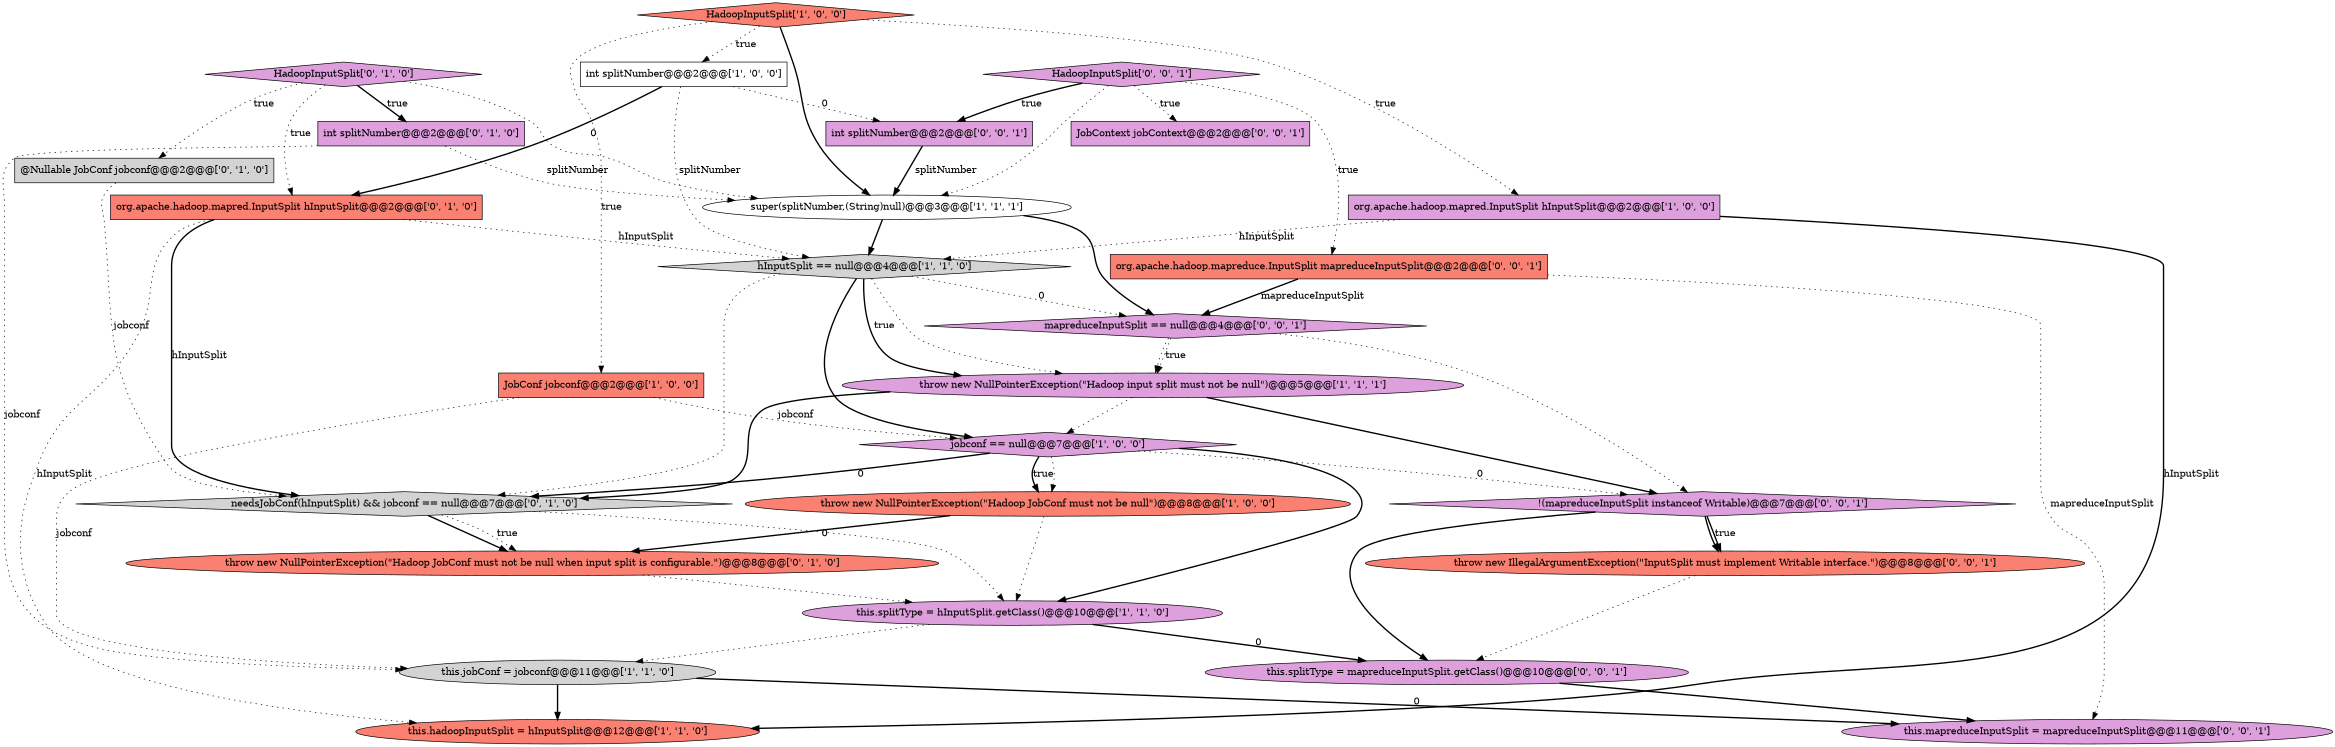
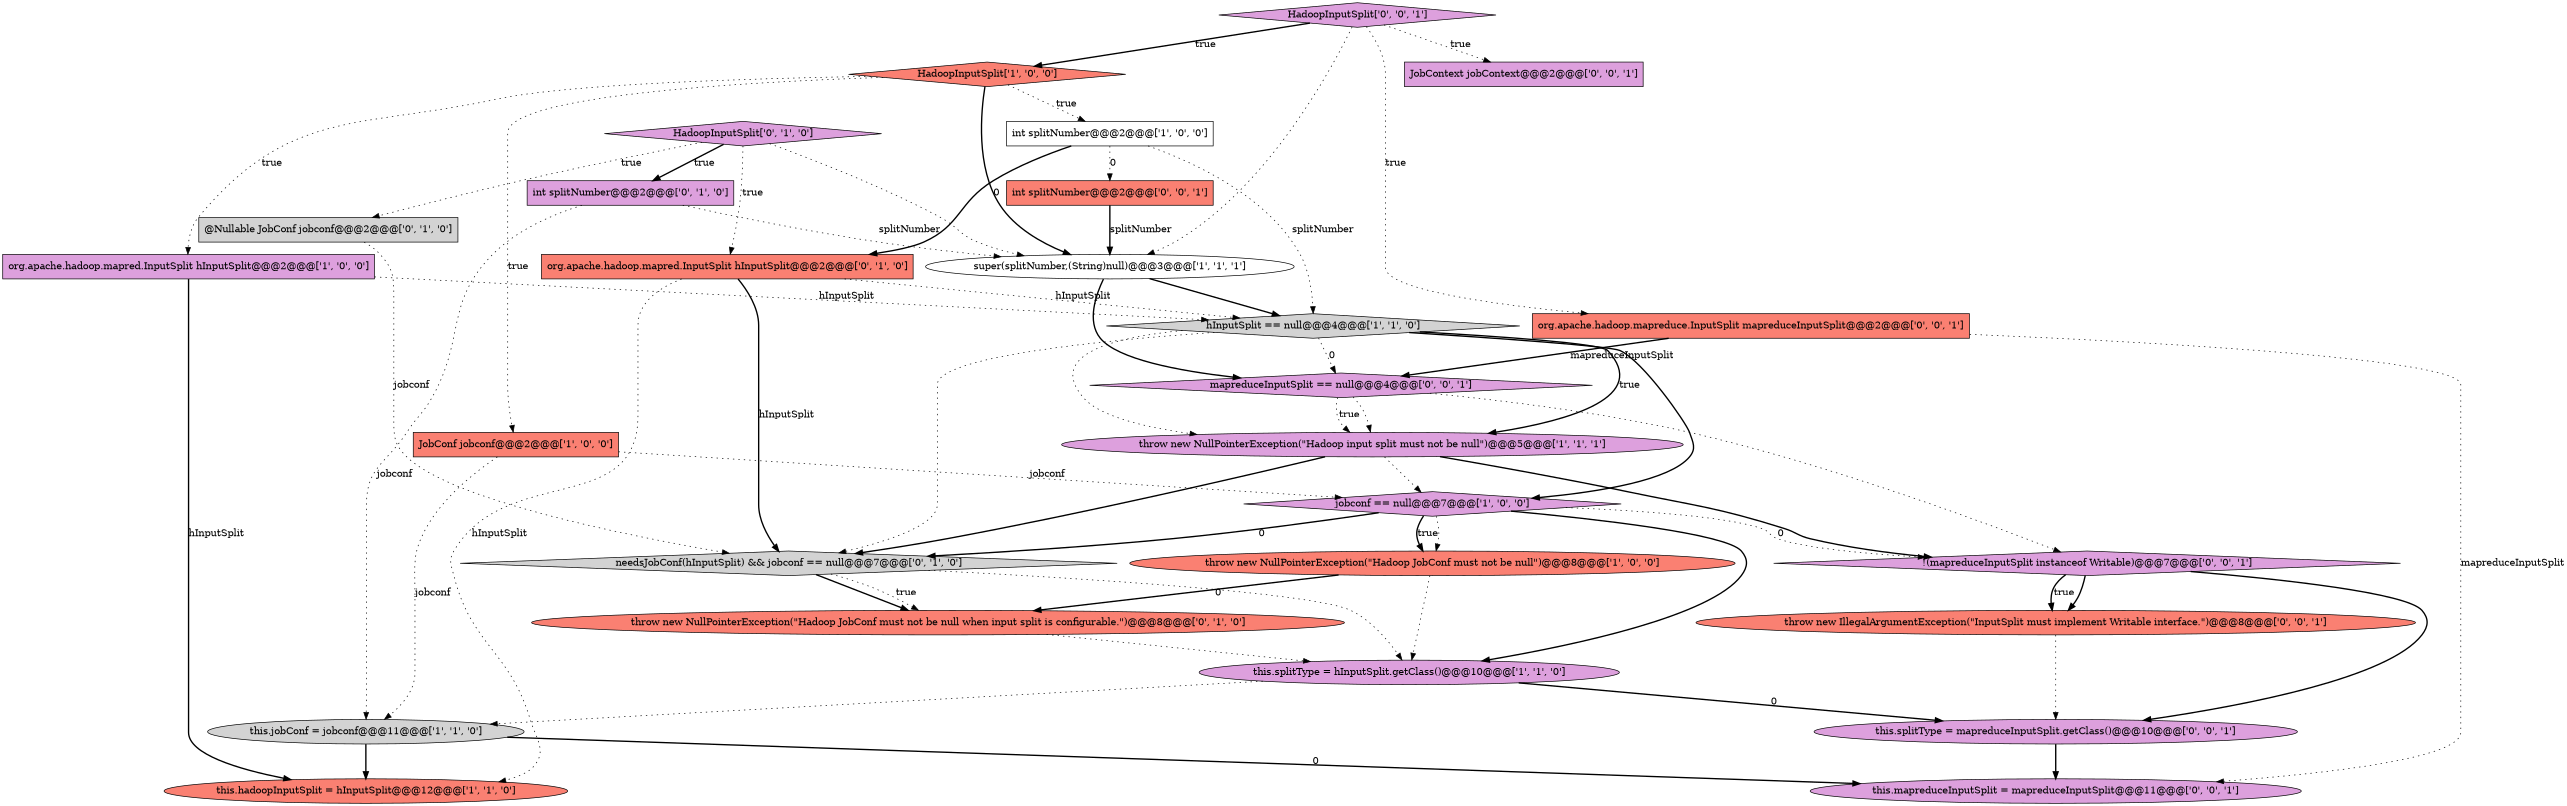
edge "HadoopInputSplit['0', '0', '1']" -> "int splitNumber@@@2@@@['0', '0', '1']": now "HadoopInputSplit['0', '0', '1']" -> "HadoopInputSplit['1', '0', '0']"
node "int splitNumber@@@2@@@['0', '0', '1']": fillcolor plum -> salmon
